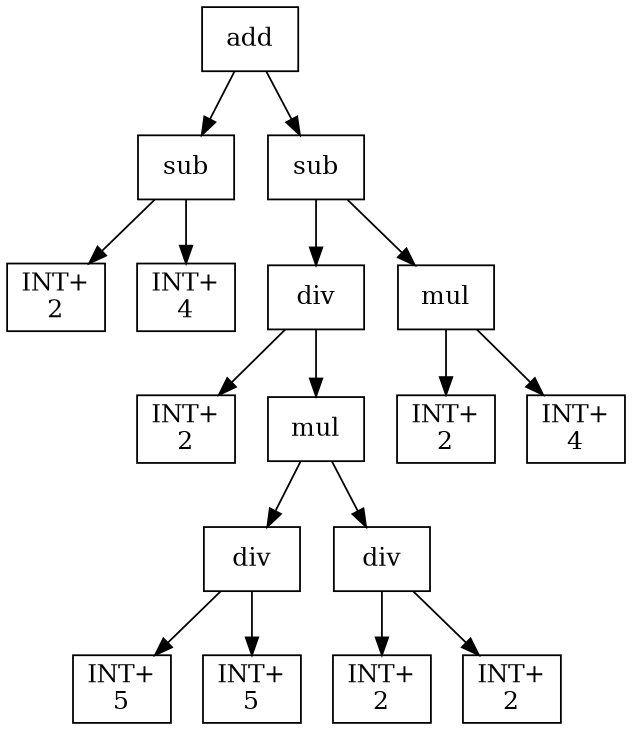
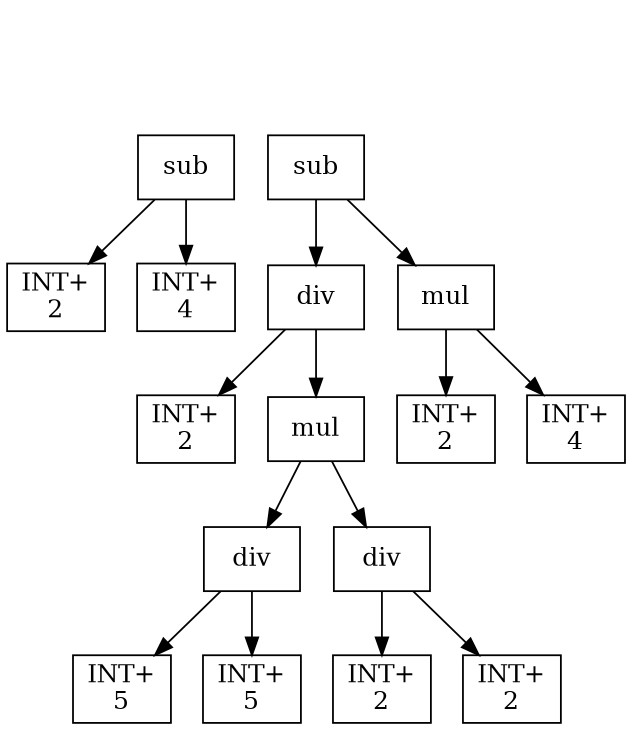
node "add": removed
